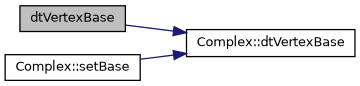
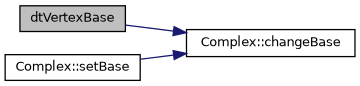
node "Complex::dtVertexBase": label "Complex::dtVertexBase" -> "Complex::changeBase"
